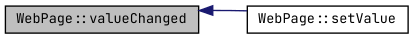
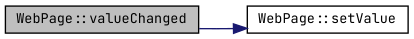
edge "WebPage::setValue" -> "WebPage::valueChanged": reversed
